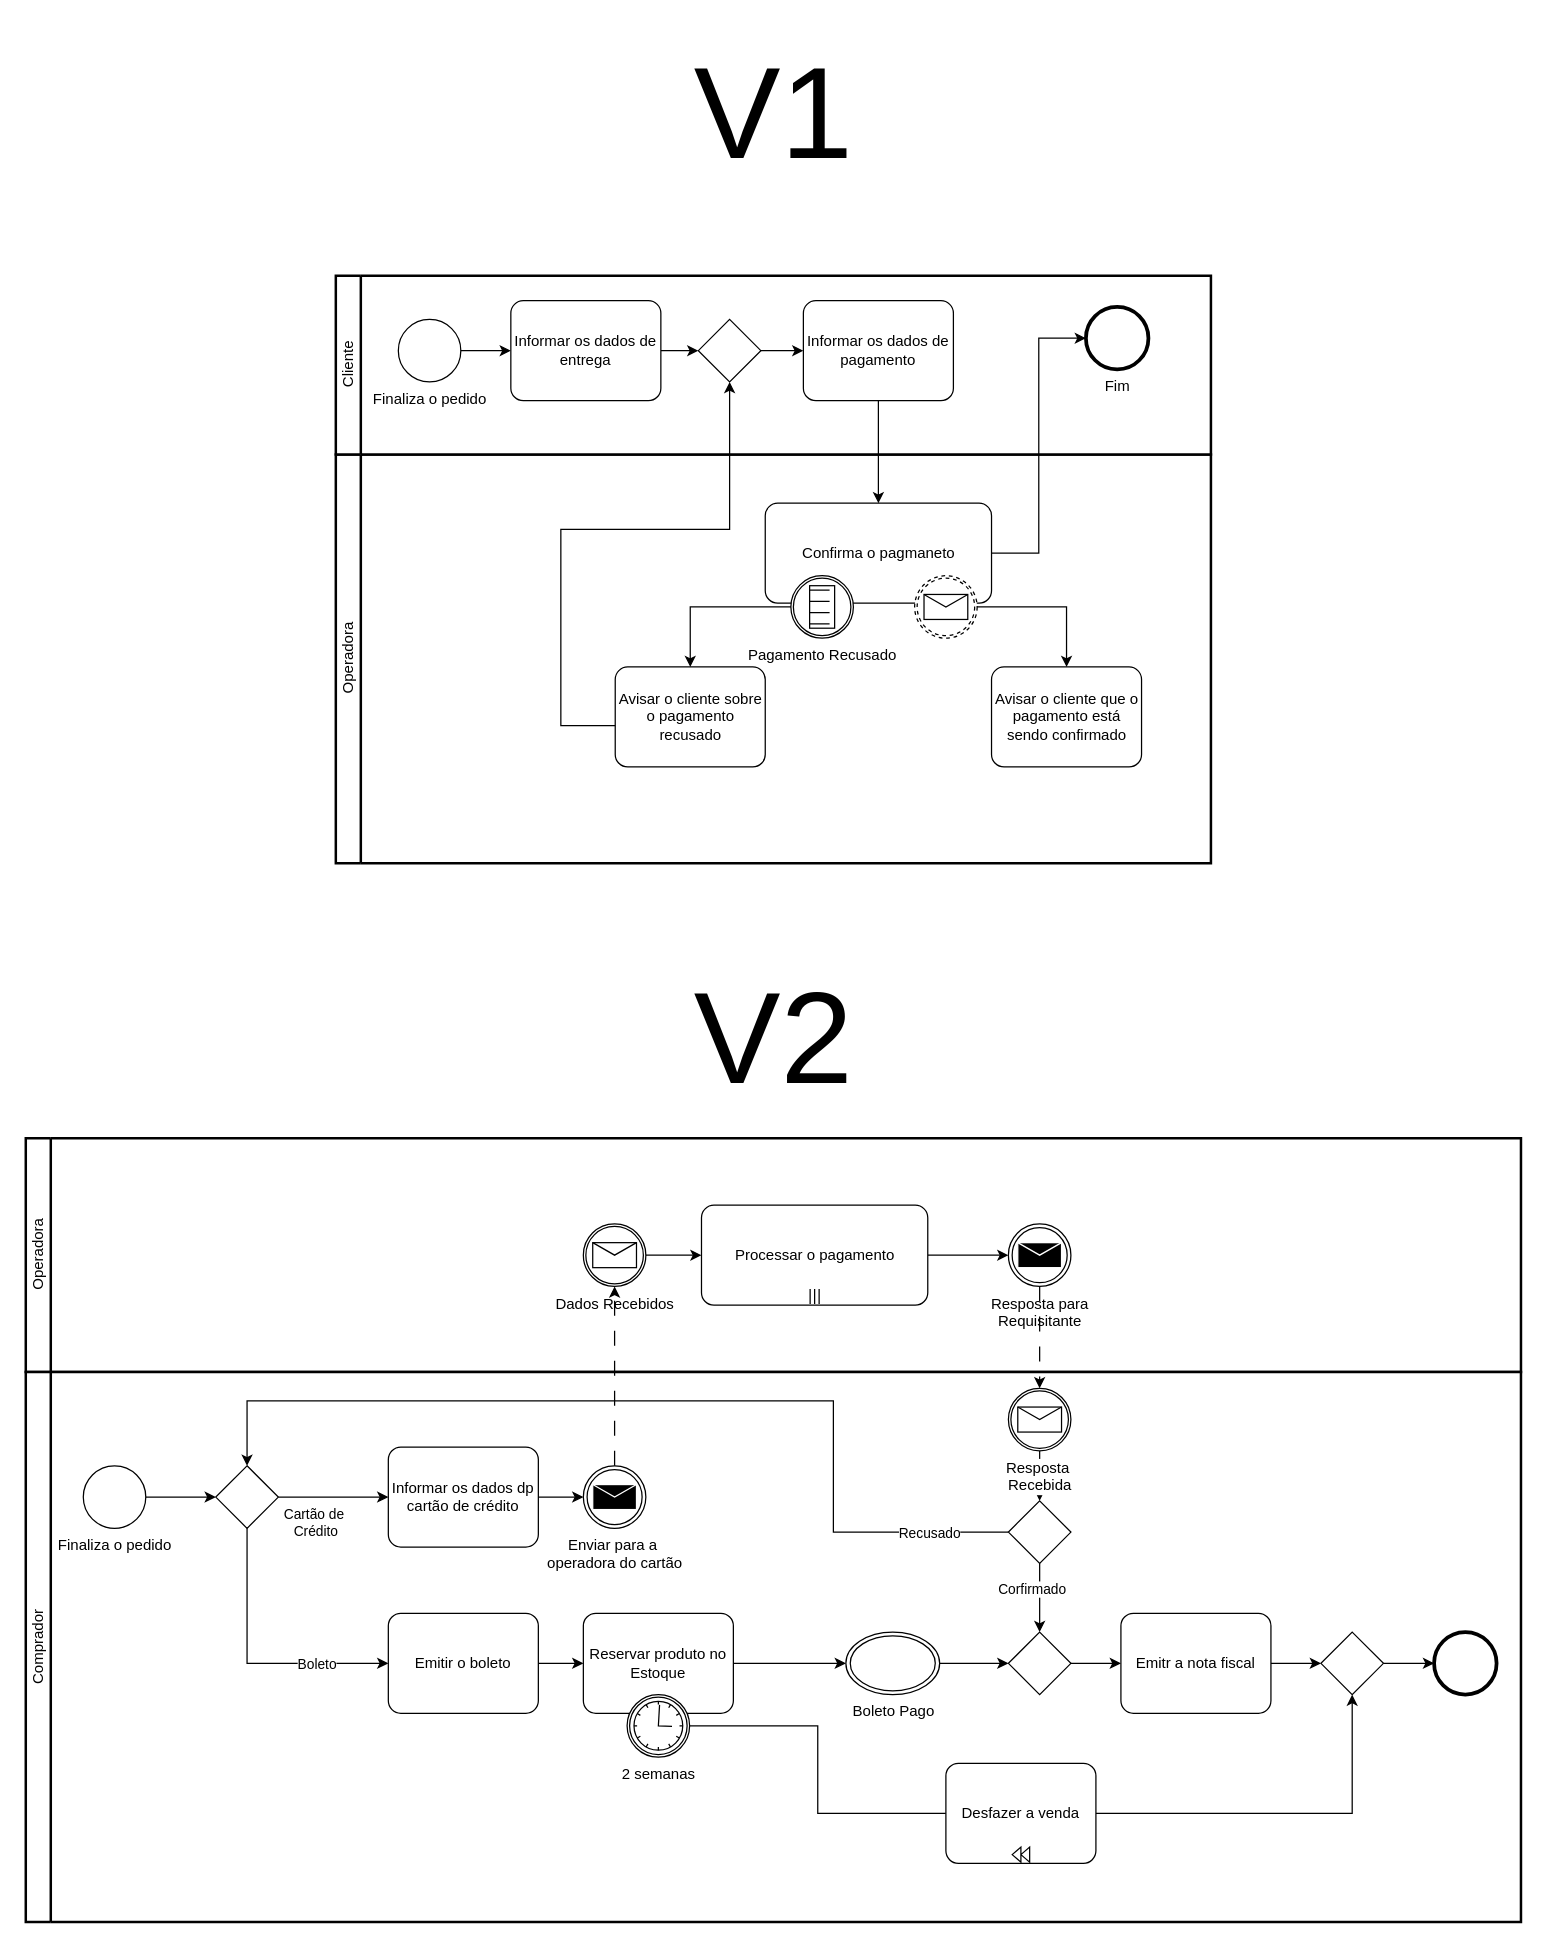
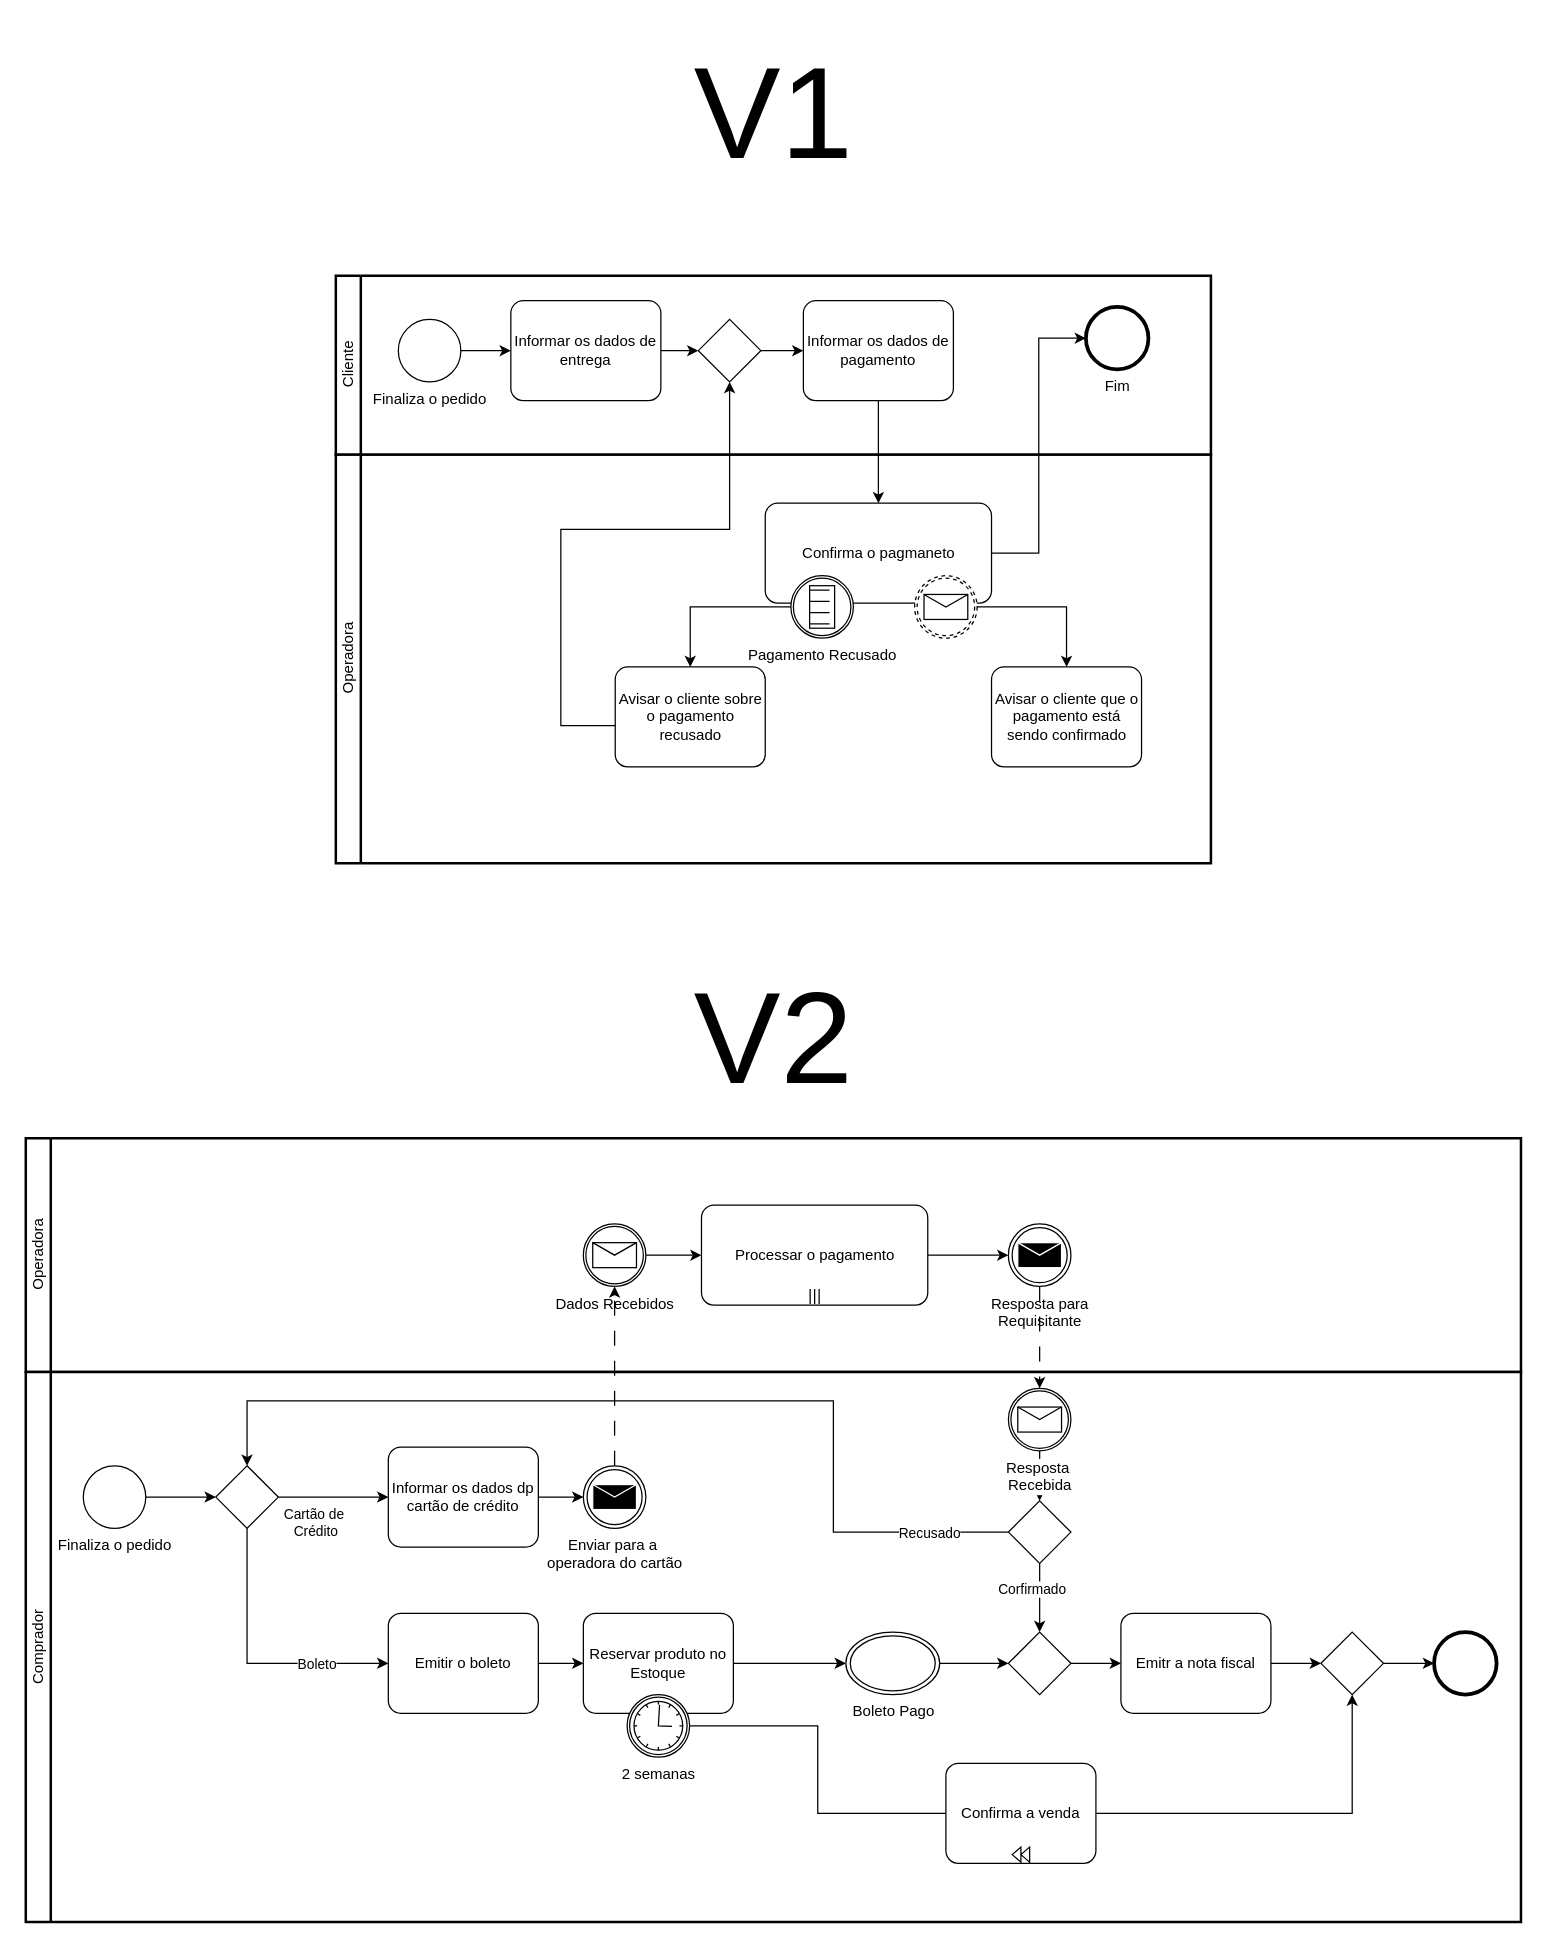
node "Desfazer a venda": label "Desfazer a venda" -> "Confirma a venda"
